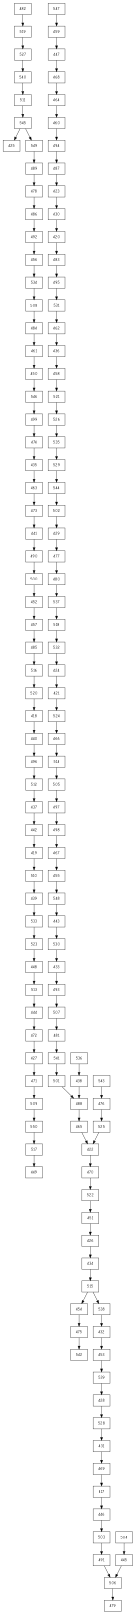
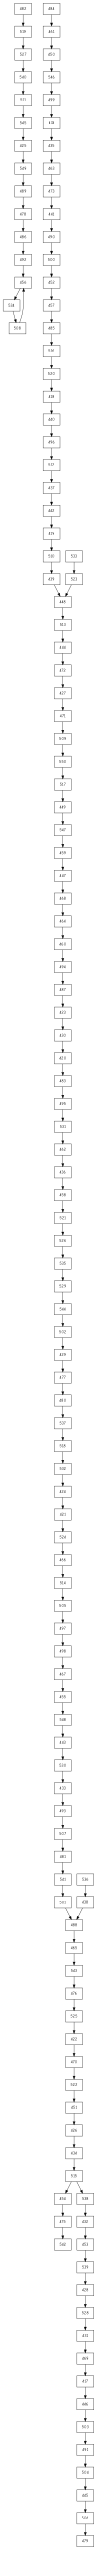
edge "545" -> "549": now "425" -> "549"
edge "508" -> "484": now "508" -> "456"
edge "449" -> "547": added
edge "439" -> "533": now "439" -> "448"
edge "465" -> "422": now "465" -> "543"
edge "491" -> "506": now "491" -> "504"
